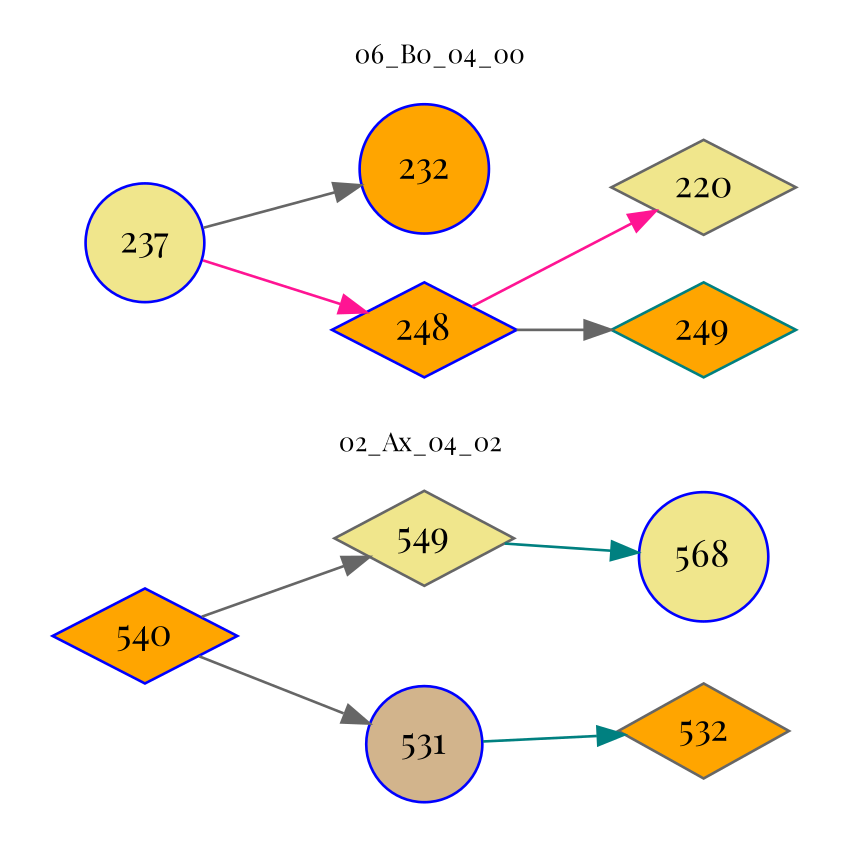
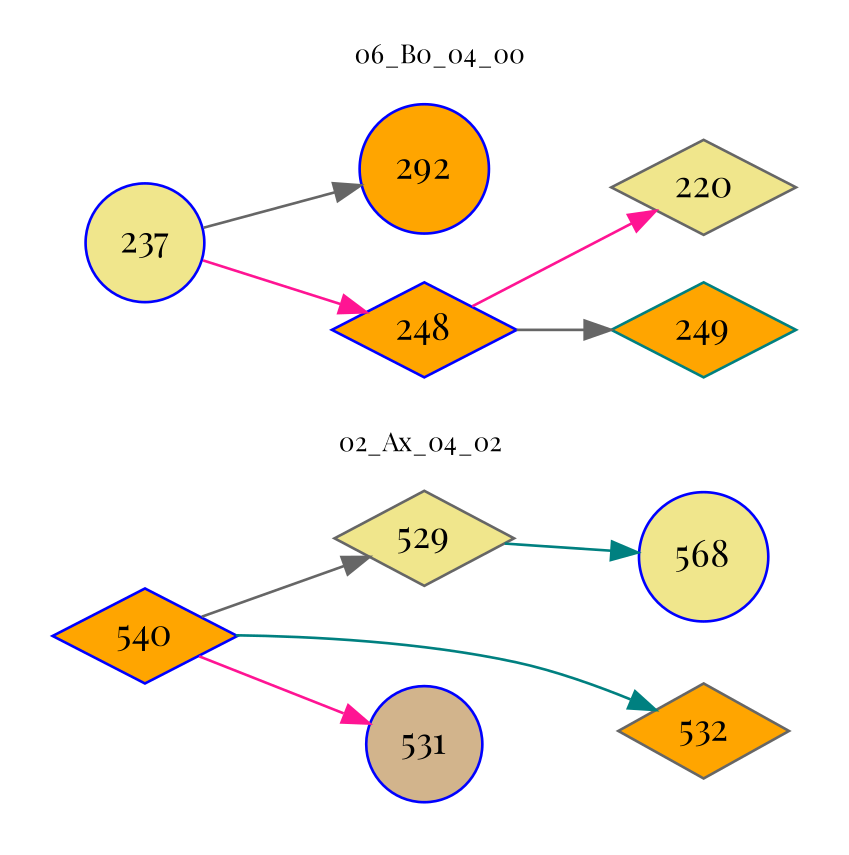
node "232": label "232" -> "292"
node "549": label "549" -> "529"
edge "540" -> "531": color gray40 -> deeppink
edge "531" -> "532": now "540" -> "532"
